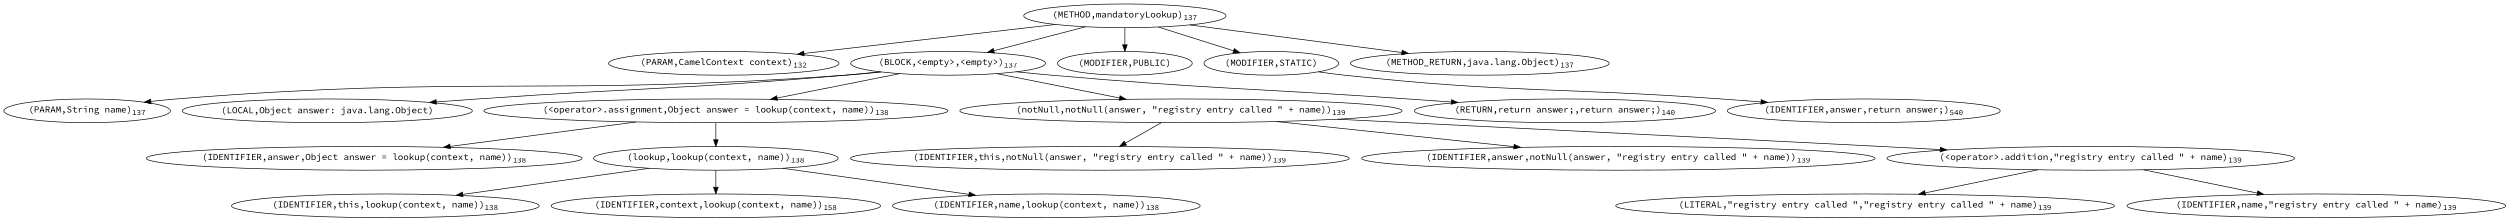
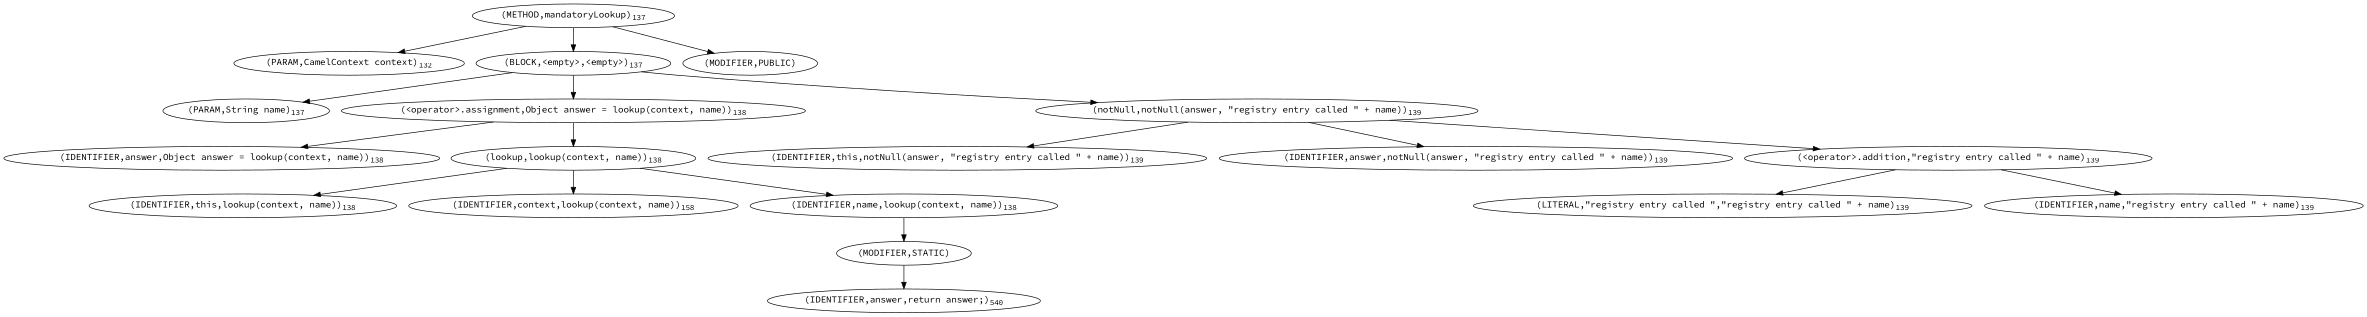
edge "(METHOD,mandatoryLookup)" -> "(MODIFIER,STATIC)": now "(IDENTIFIER,name,lookup(context, name))" -> "(MODIFIER,STATIC)"
node "(METHOD_RETURN,java.lang.Object)": removed
node "(LOCAL,Object answer: java.lang.Object)": removed
node "(RETURN,return answer;,return answer;)": removed
